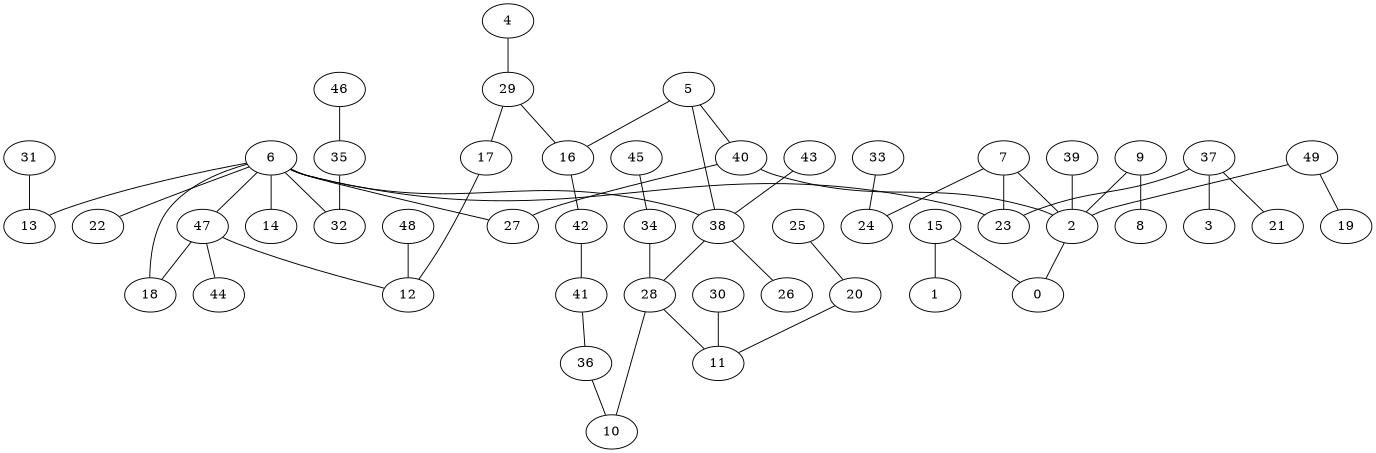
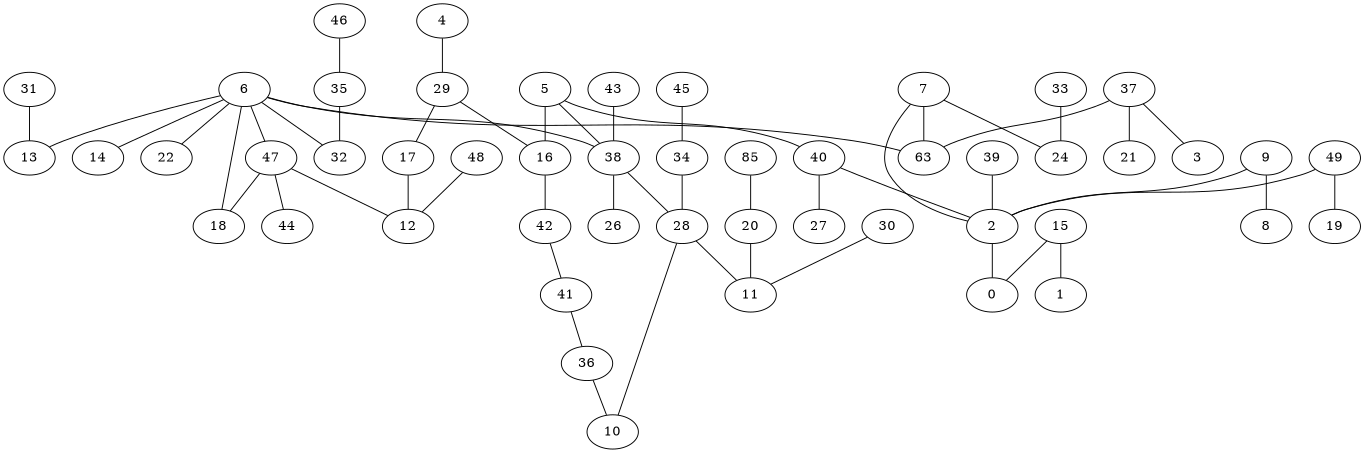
edge "6" -- "27": removed
node "25": label "25" -> "85"
node "23": label "23" -> "63"
